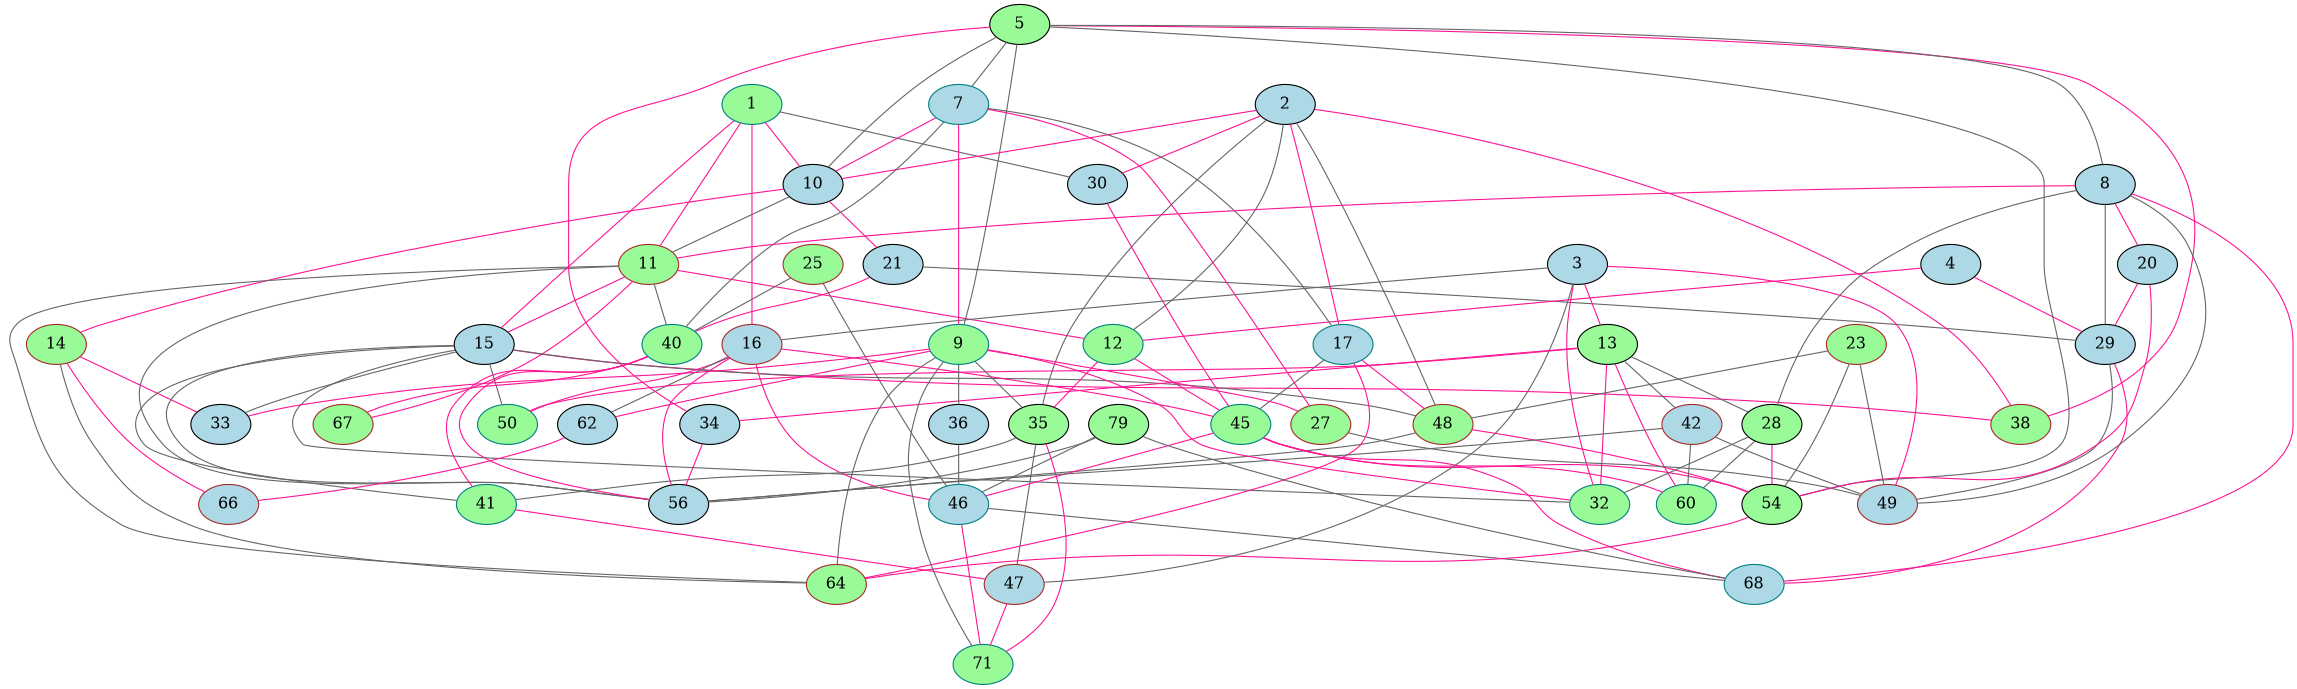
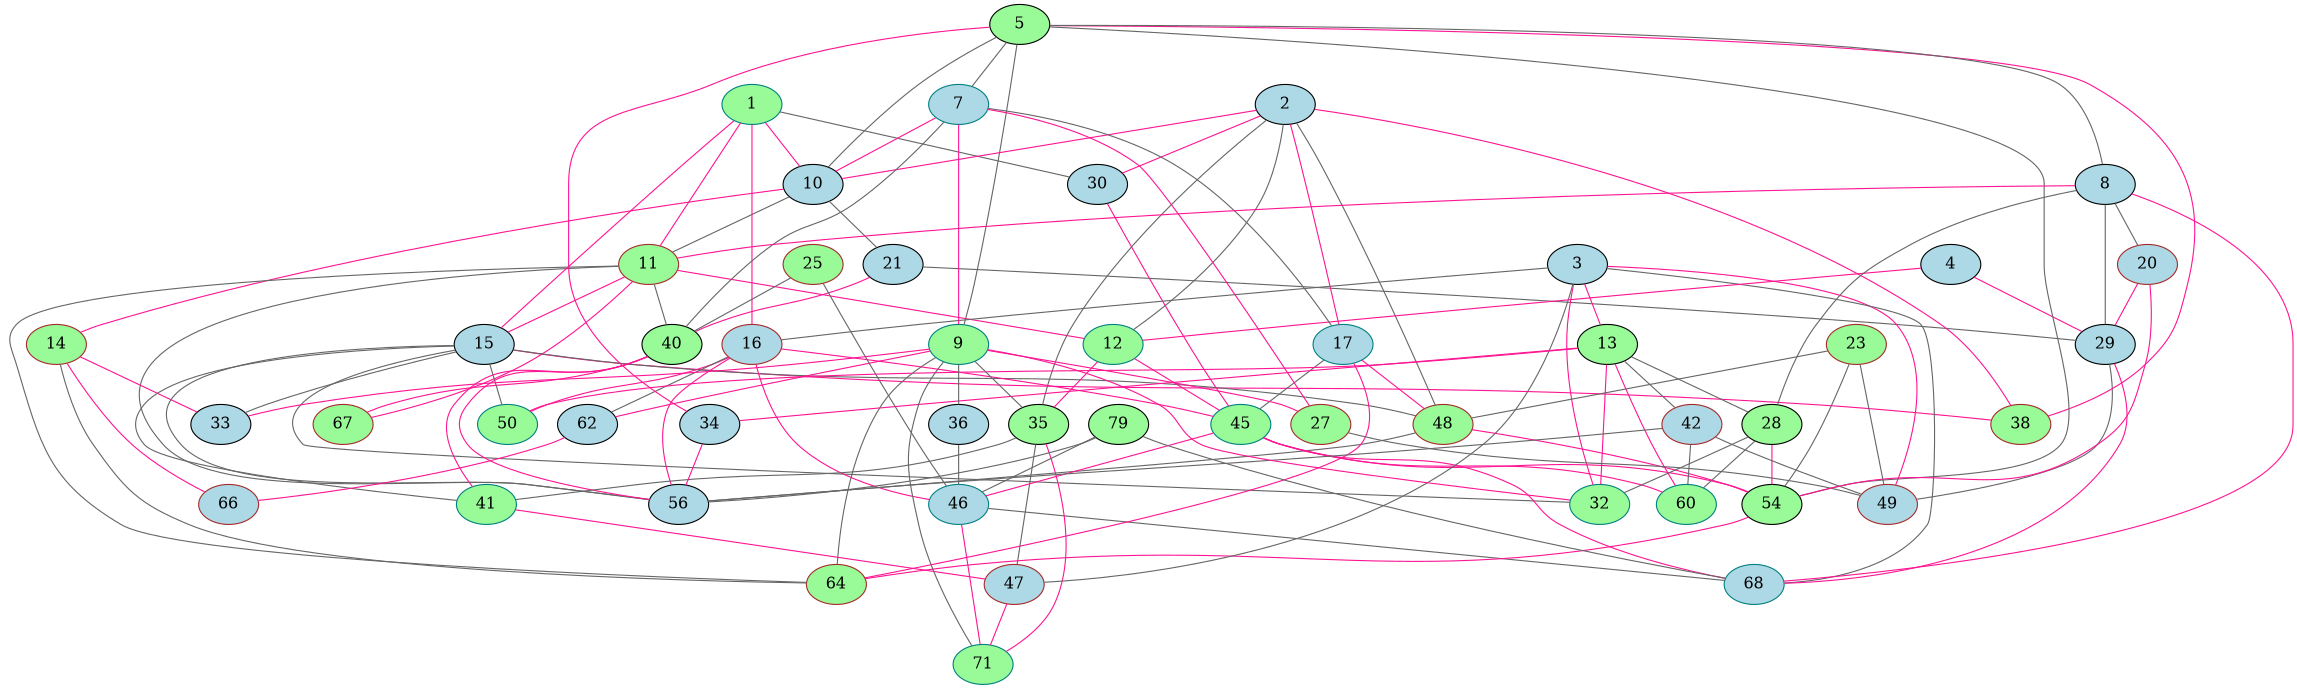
edge "10" -- "21": color deeppink -> gray40
edge "8" -- "20": color deeppink -> gray40
node "20": color black -> brown
node "40": color teal -> black
edge "3" -- "68": added
edge "8" -- "49": removed
